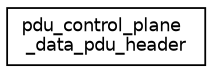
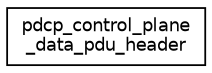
node "pdu_control_plane _data_pdu_header": label "pdu_control_plane _data_pdu_header" -> "pdcp_control_plane _data_pdu_header"
